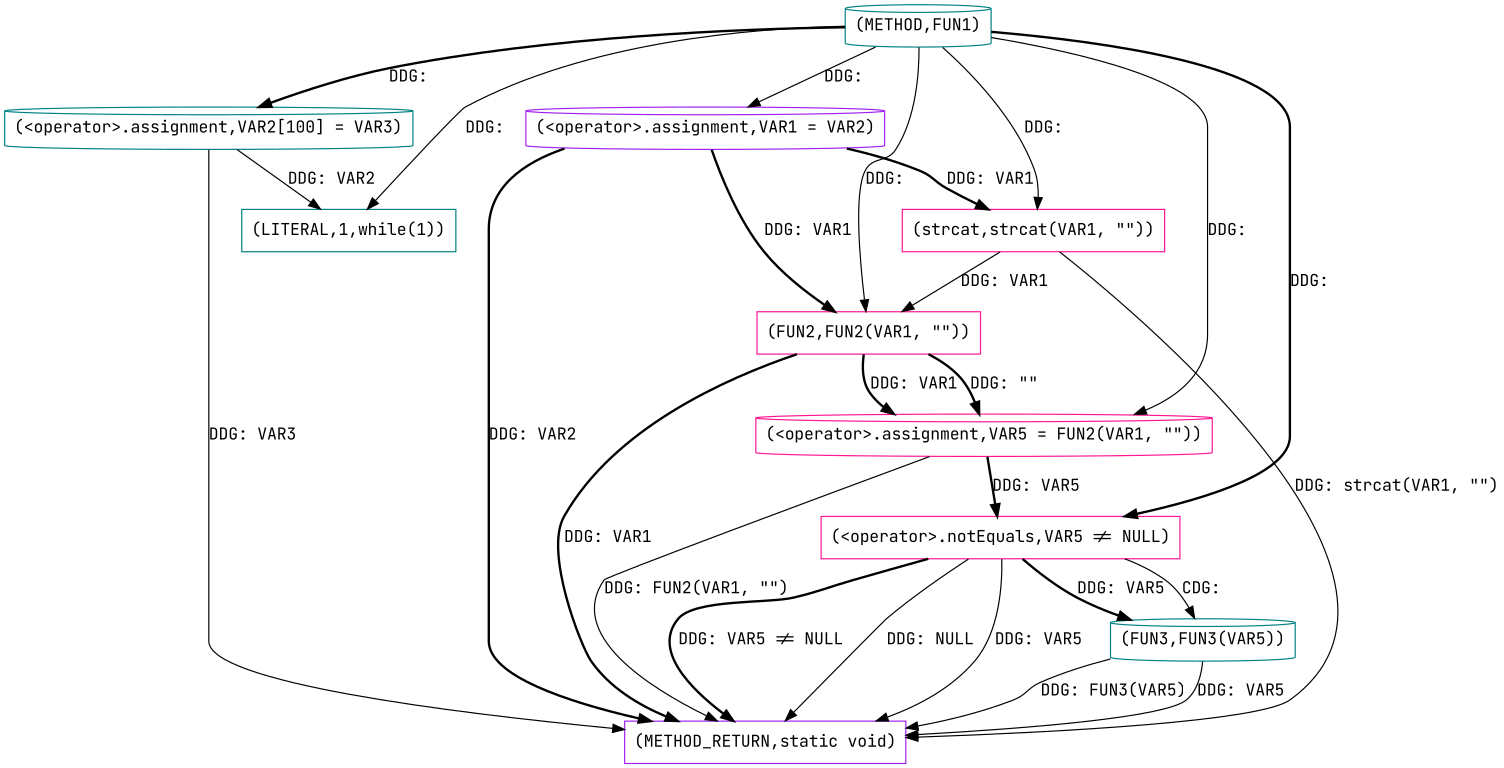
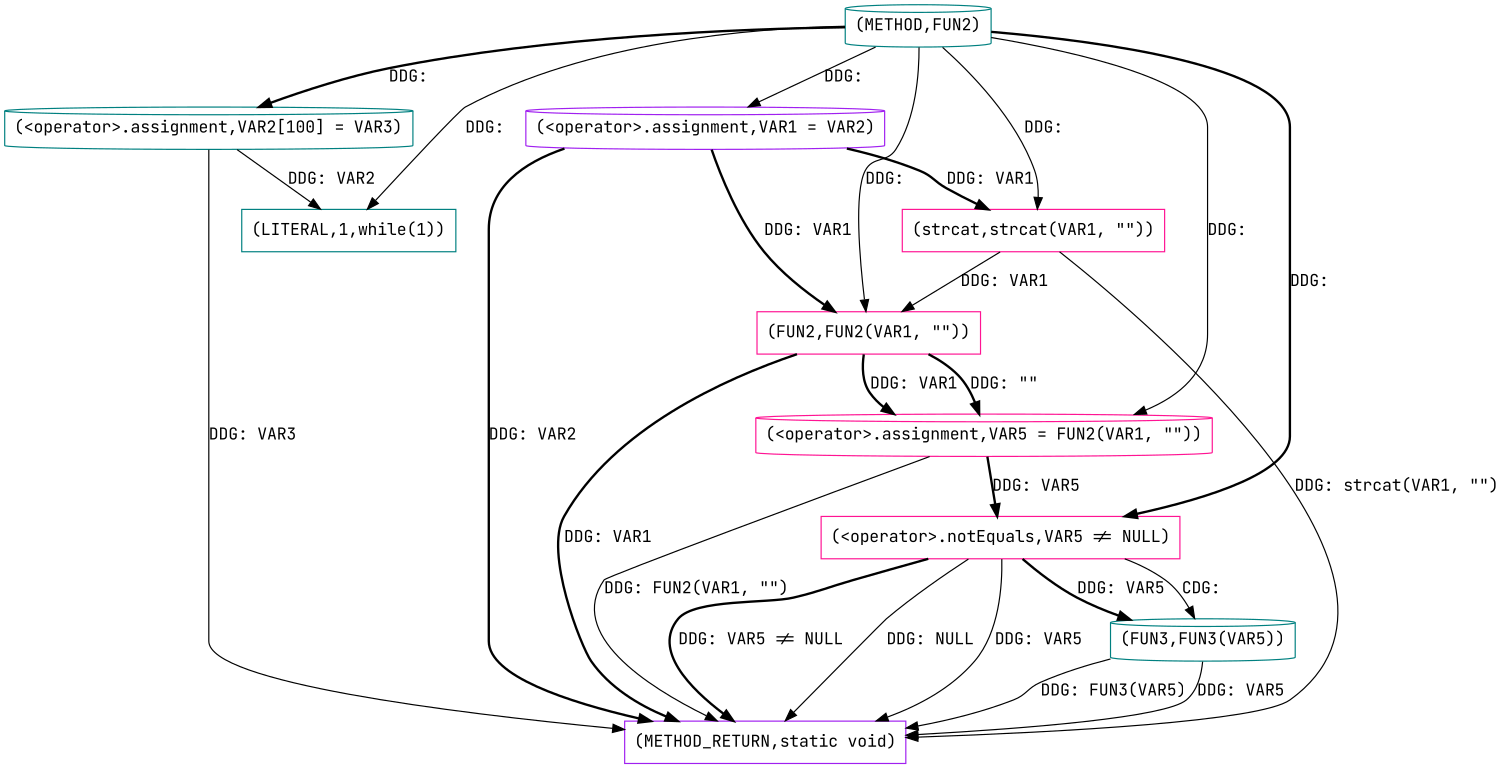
node "(METHOD,FUN1)": label "(METHOD,FUN1)" -> "(METHOD,FUN2)"
